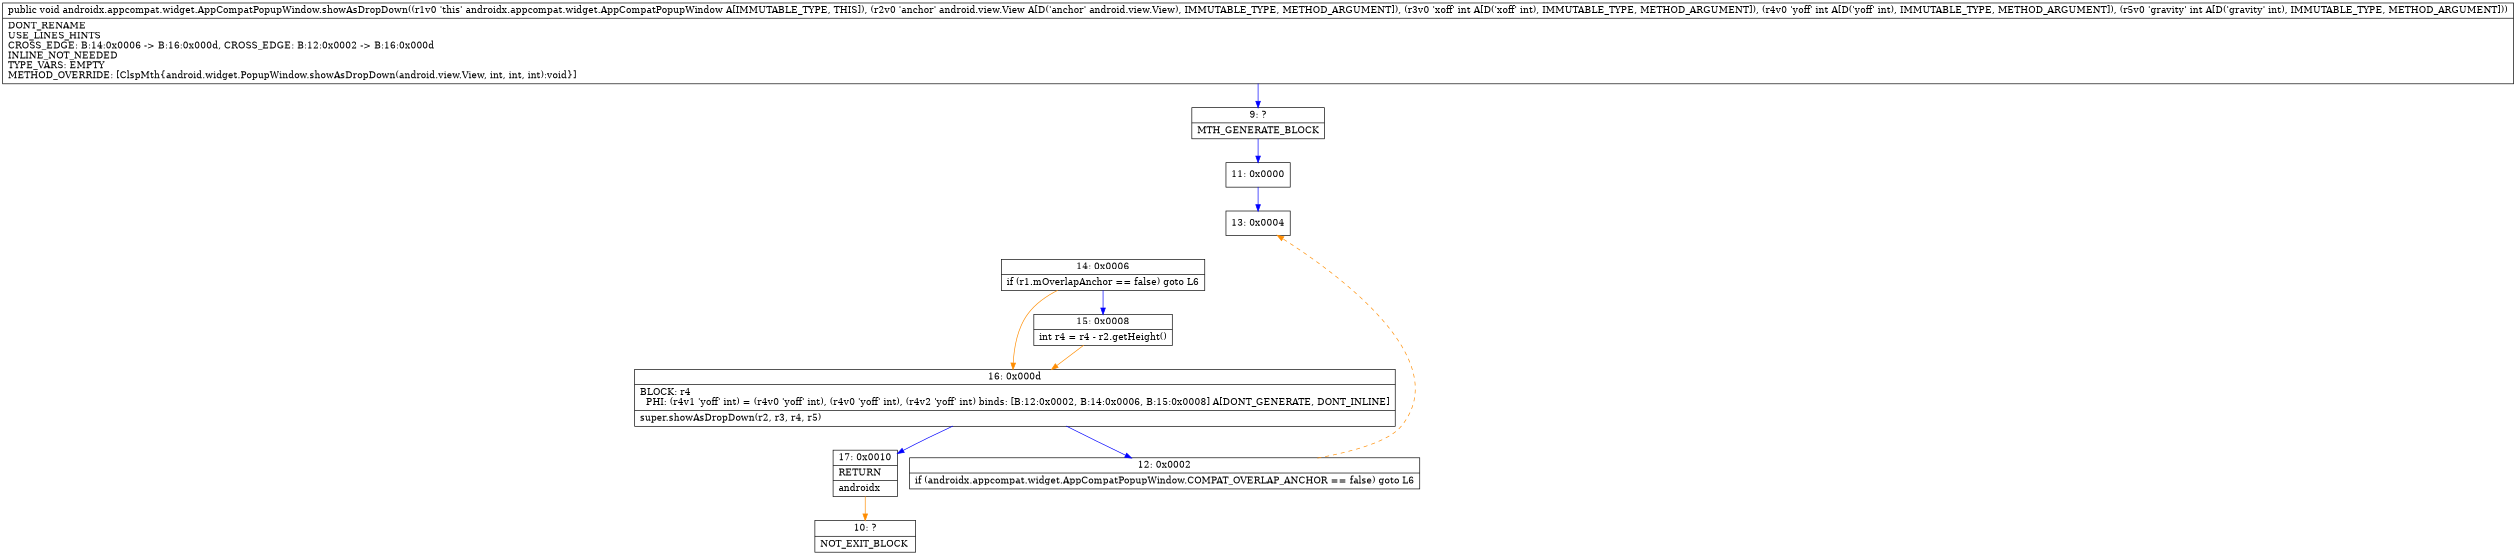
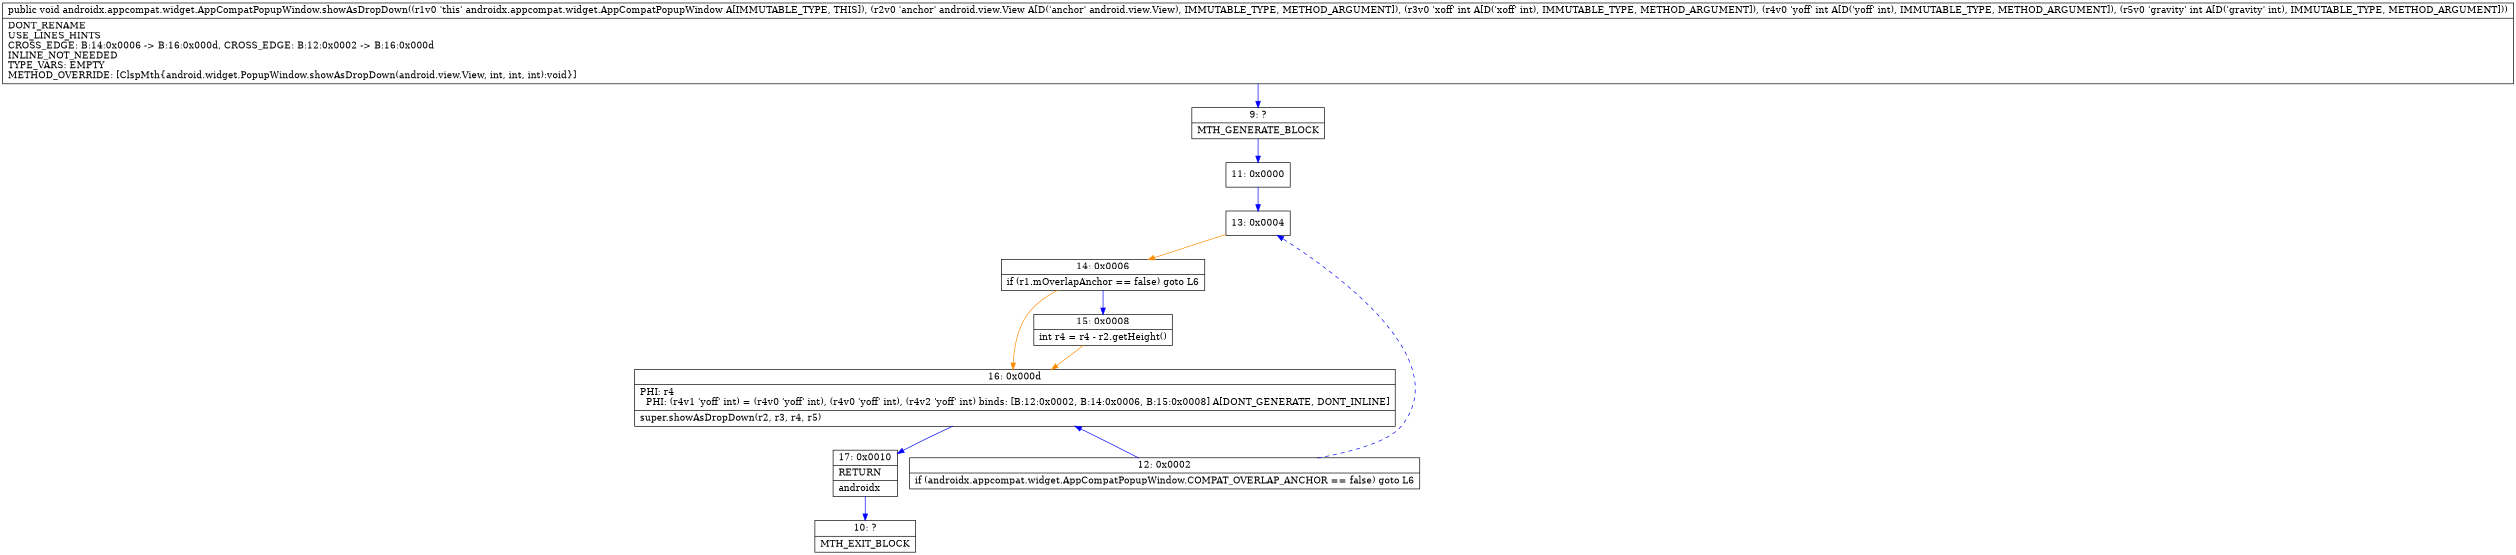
edge "13: 0x0004" -> "14: 0x0006": added
edge "12: 0x0002" -> "13: 0x0004": color darkorange -> blue
node "16: 0x000d": text "BLOCK: r4" -> "PHI: r4"
edge "16: 0x000d" -> "12: 0x0002": reversed
edge "17: 0x0010" -> "10: ?": color darkorange -> blue
node "10: ?": text "NOT_EXIT_BLOCK" -> "MTH_EXIT_BLOCK"
